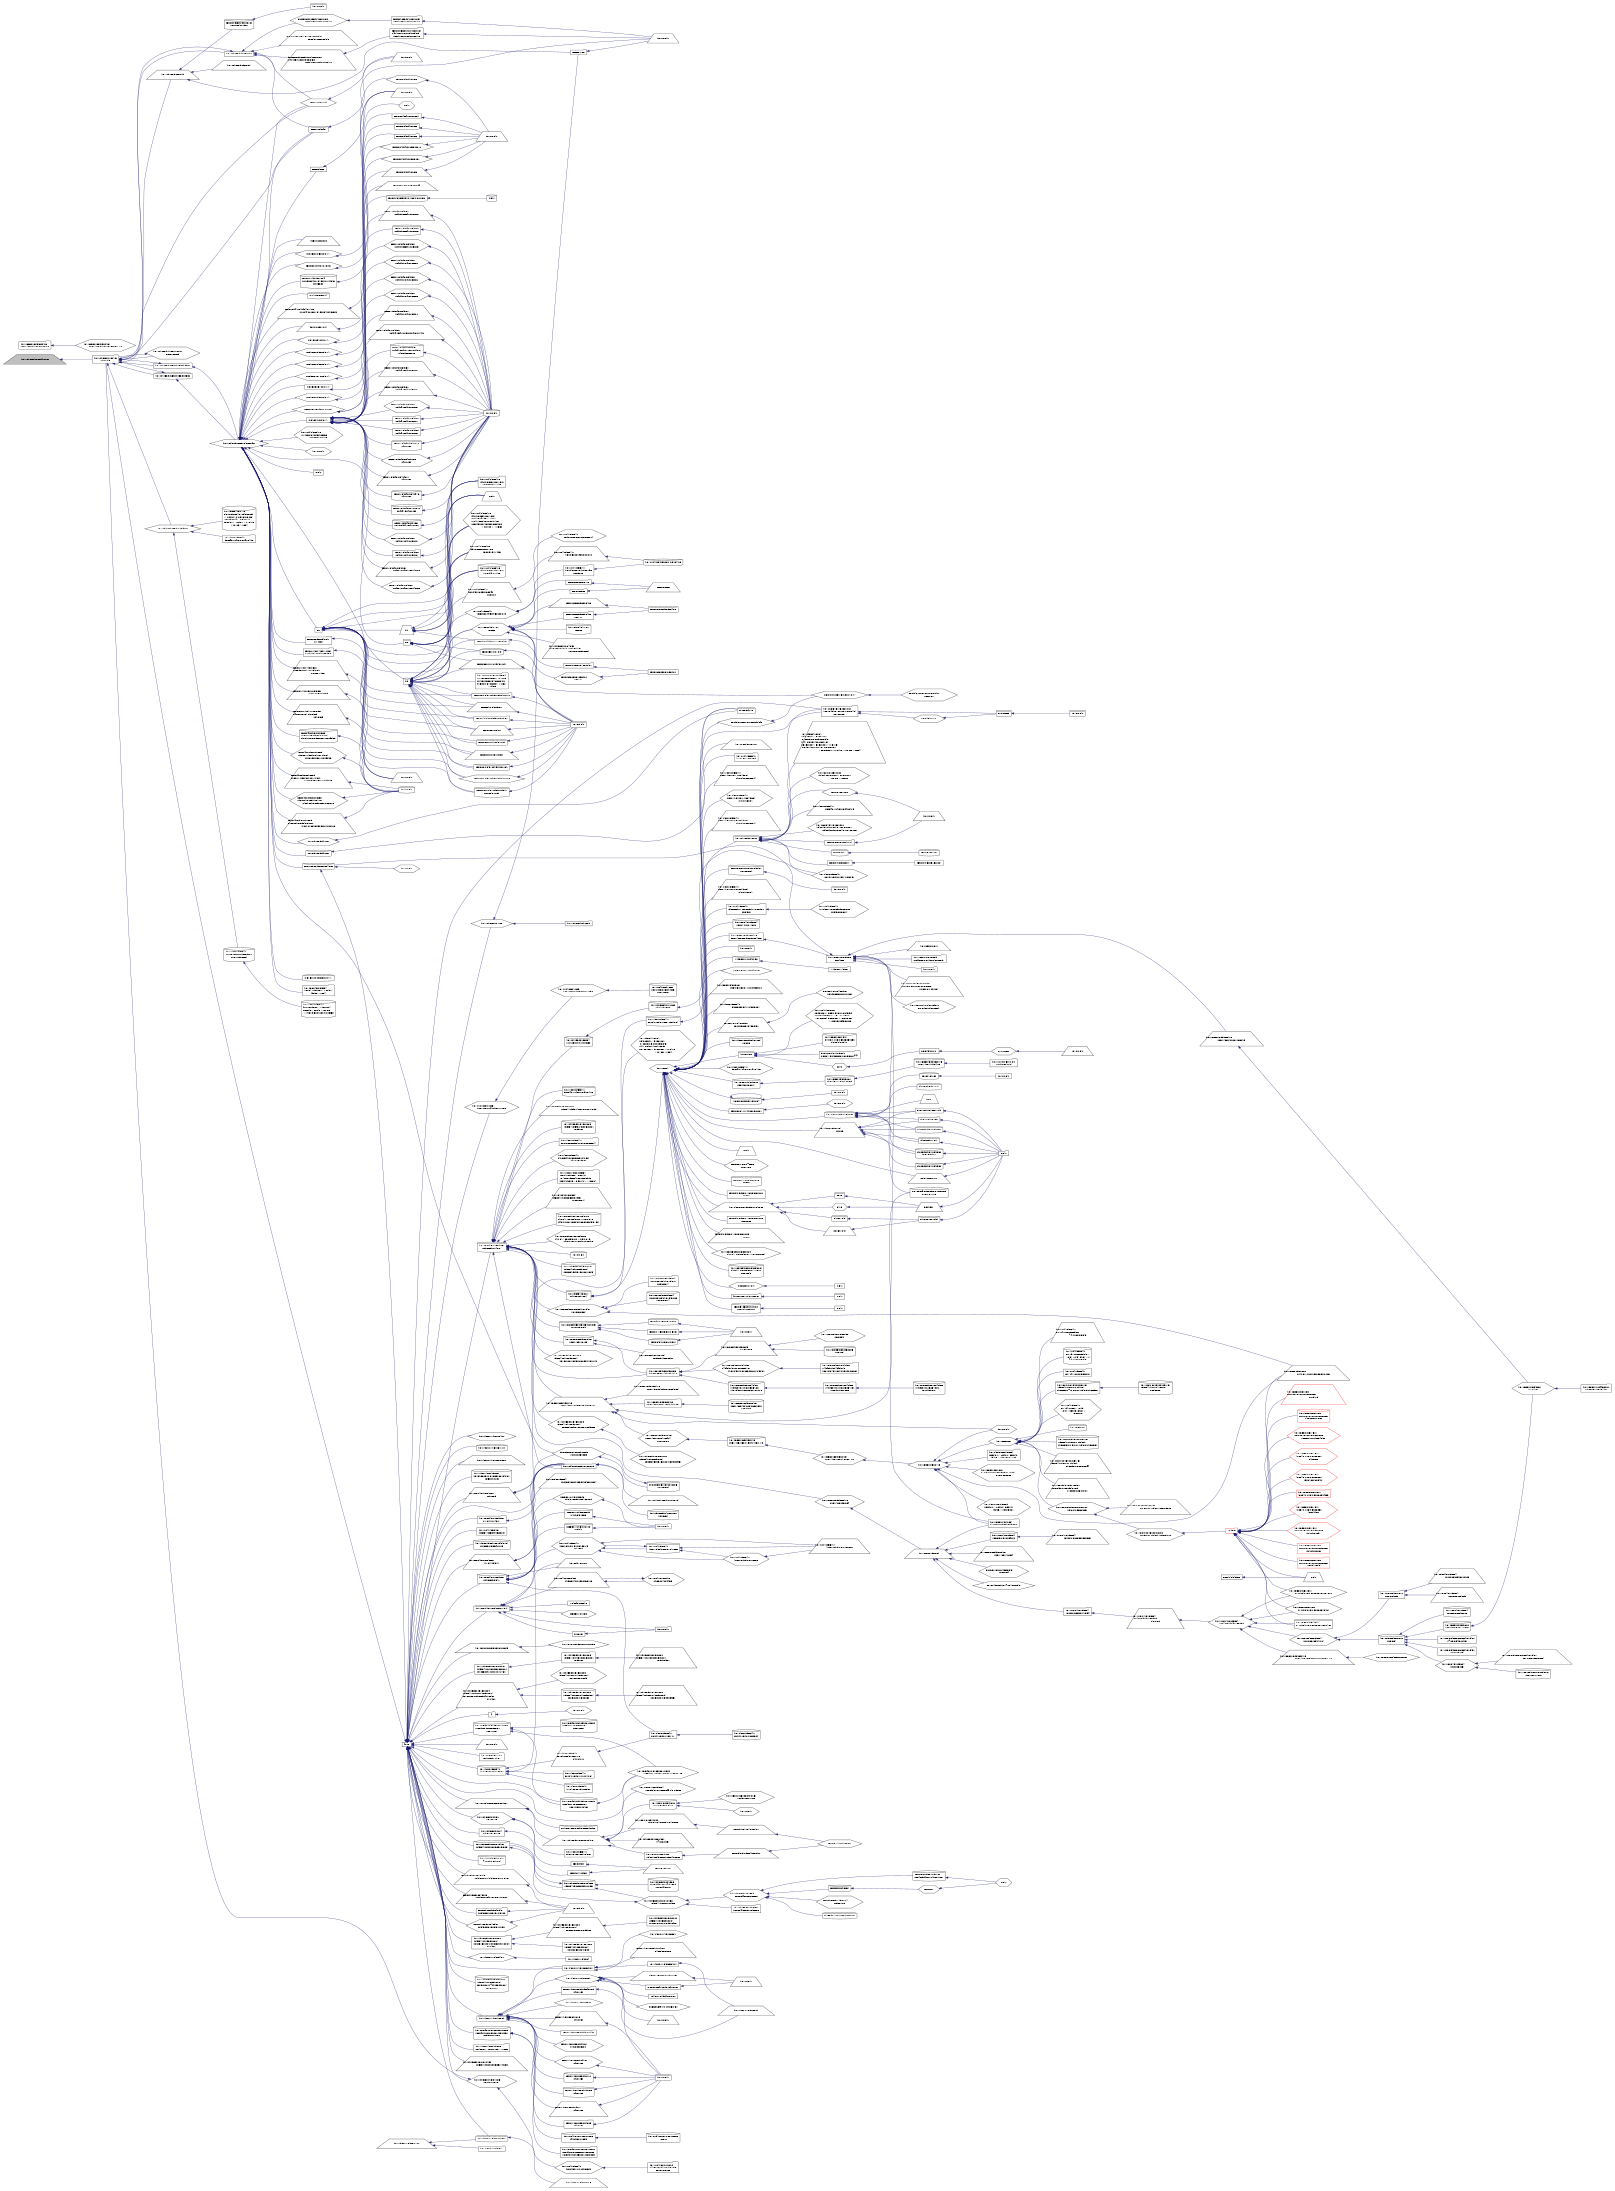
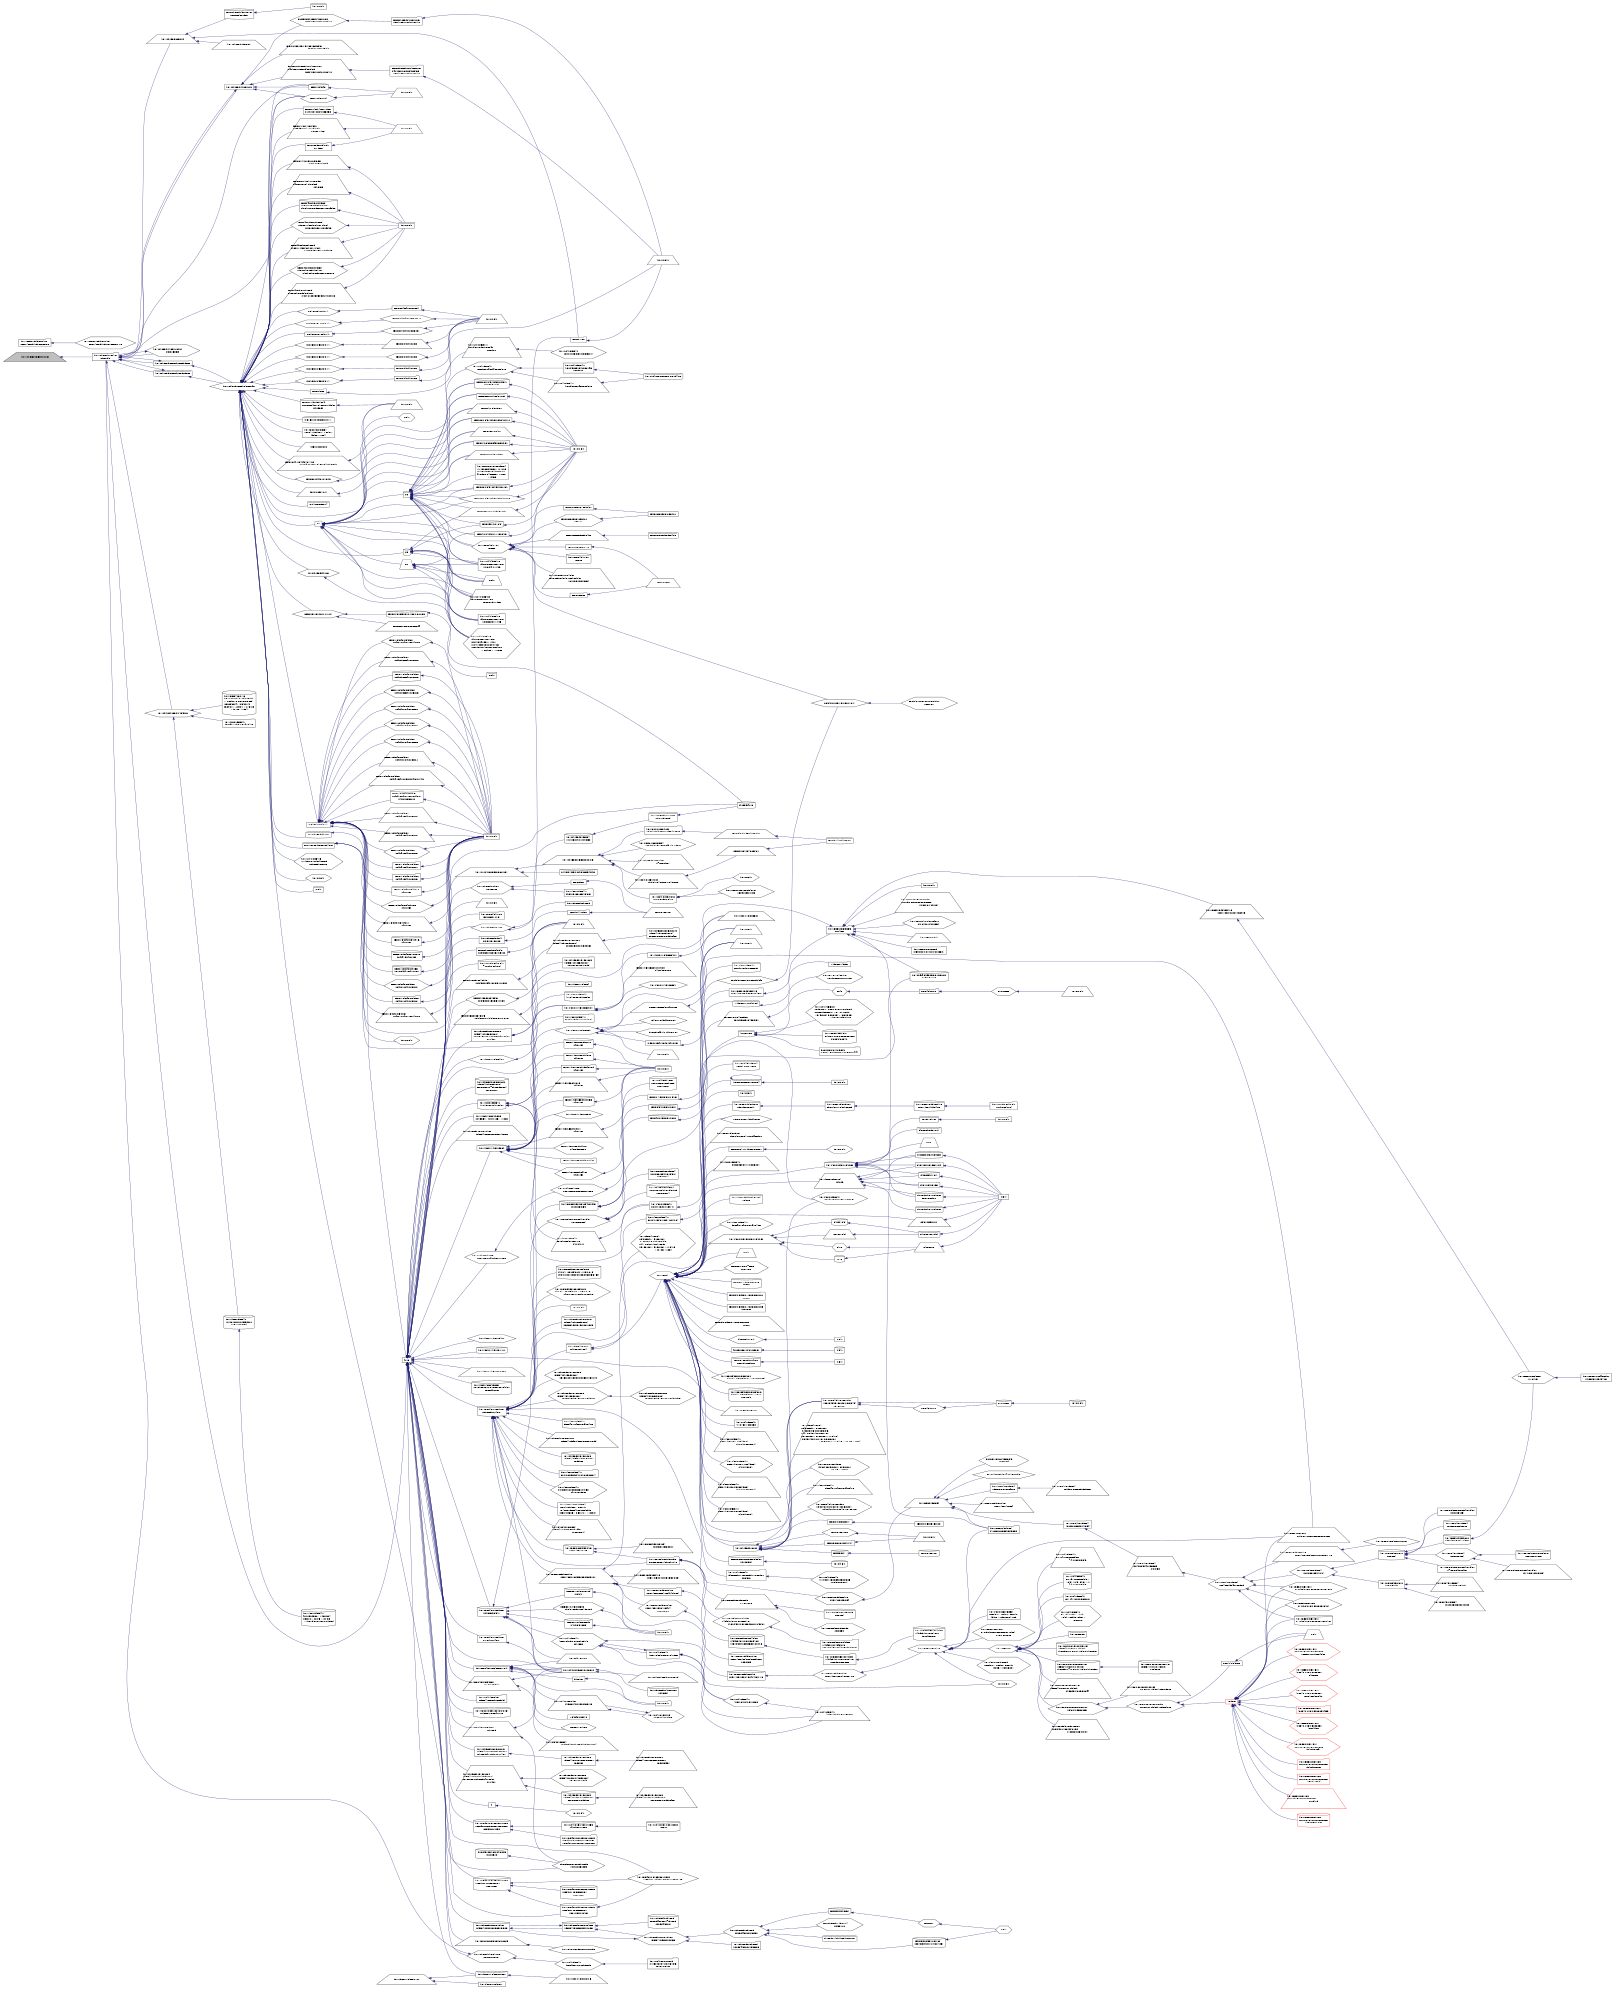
node "test_rotate_bad_alloc _async": removed
node "address": label "address" -> "pingpong"
edge "throttle::server::throttle ::suspend" -> "throttle::server::throttle ::is_suspended": removed
edge "set_initialdata" -> "hpx::components::stubs ::memory_block::checkout": added
node "test_bulk_allocator": shape hexagon -> cylinder
node "hello_world_foreman": shape folder -> hexagon
